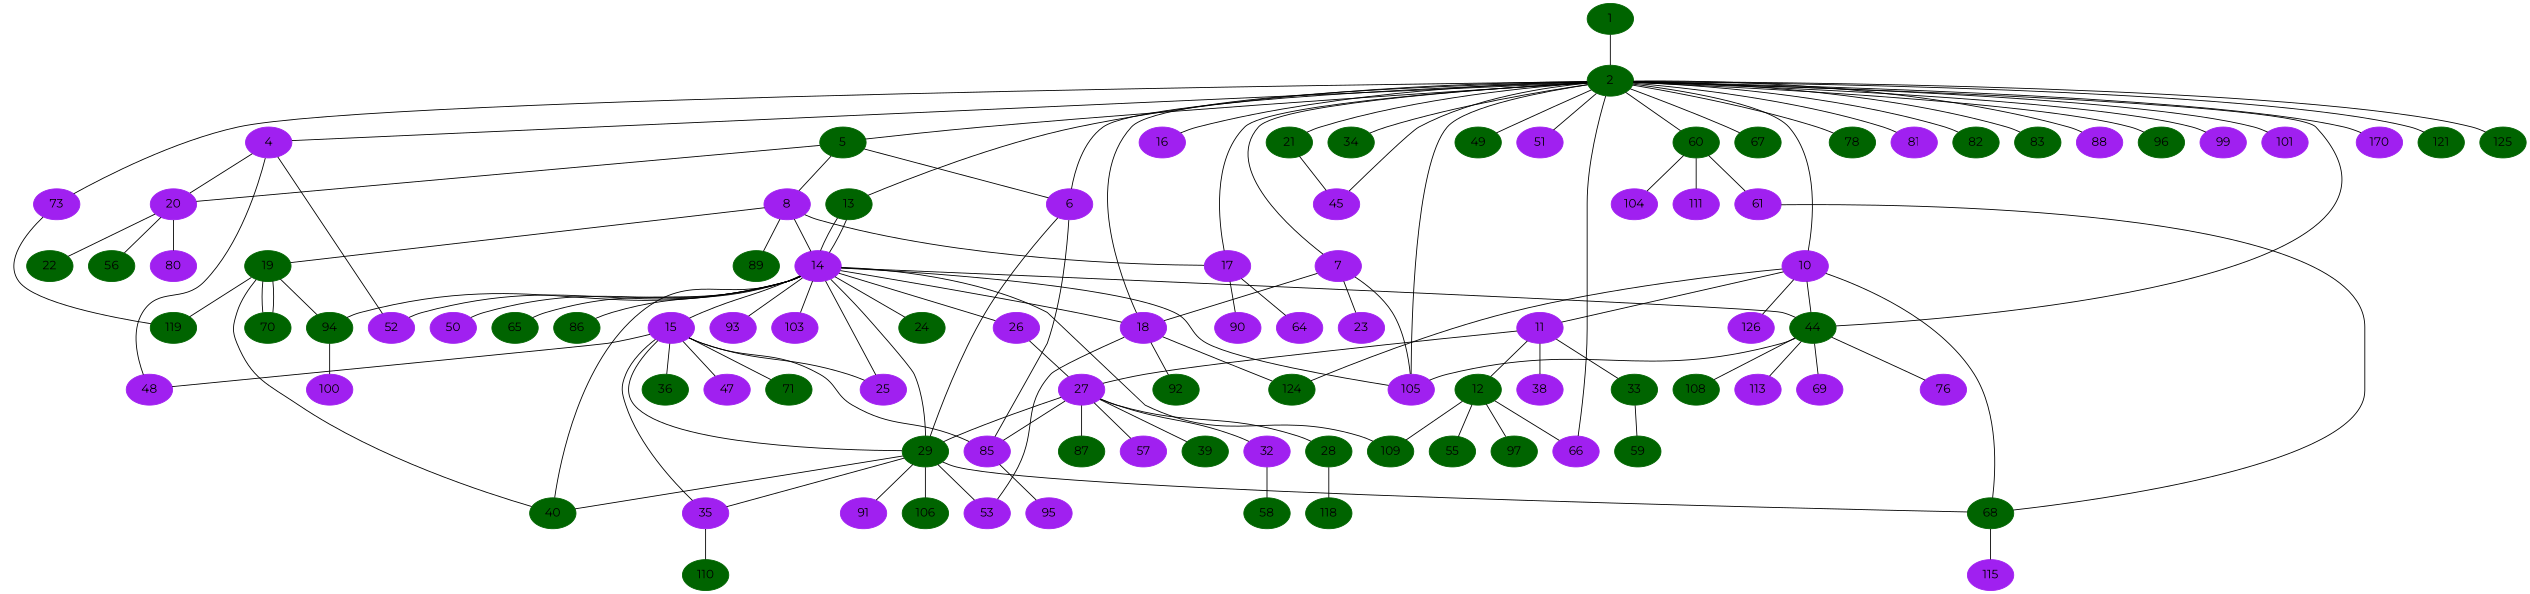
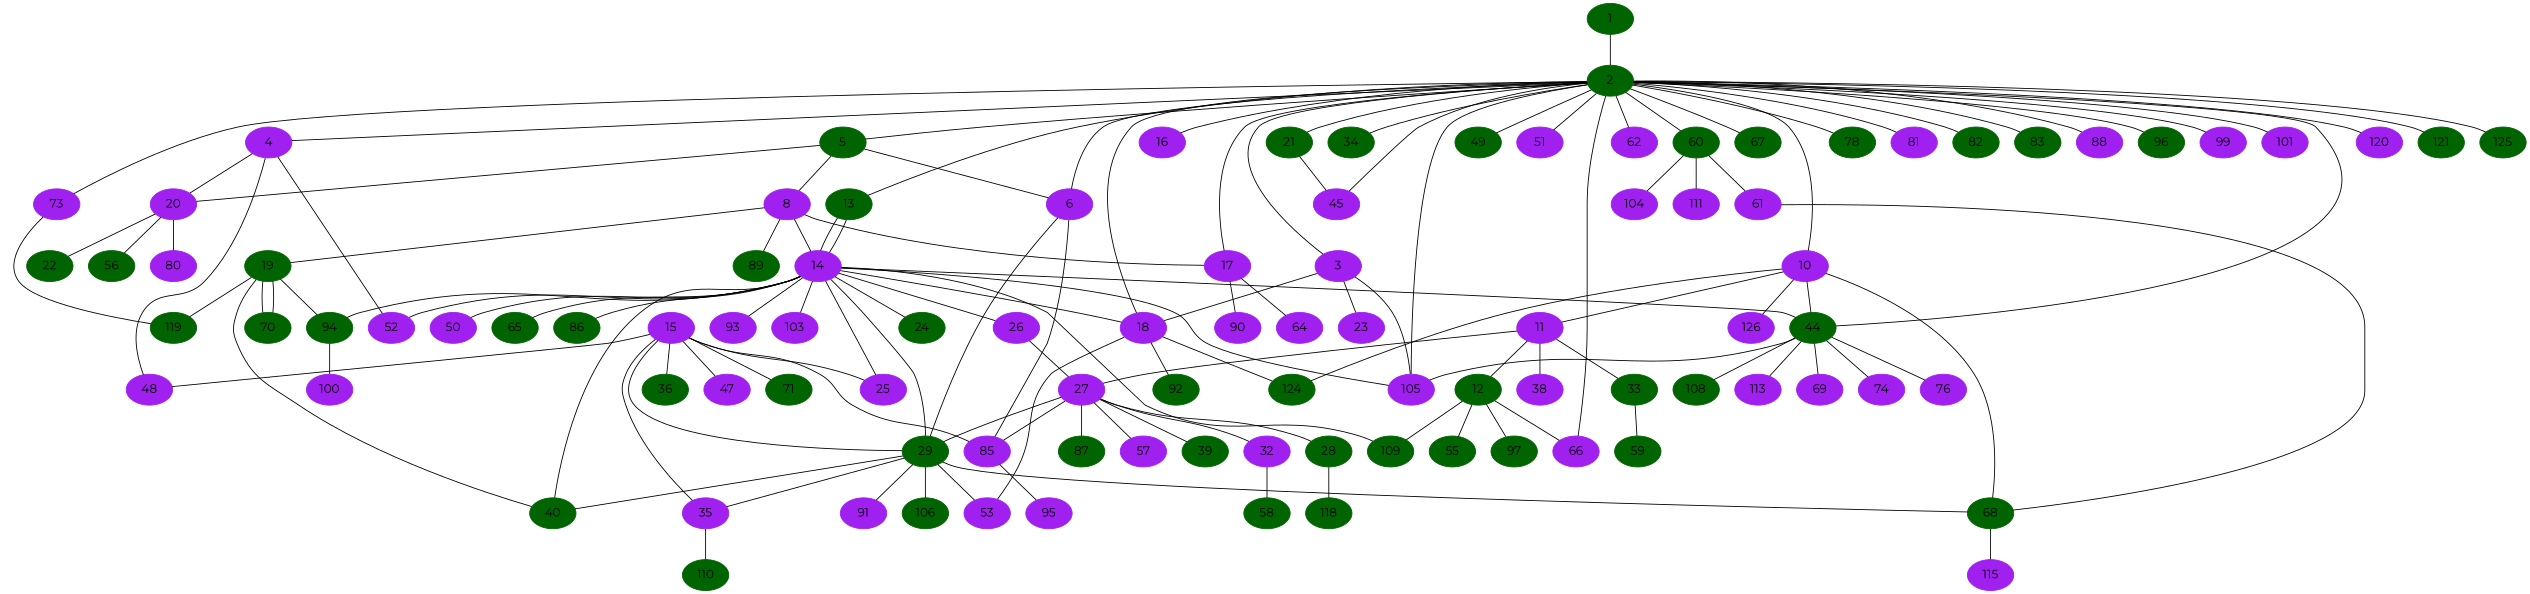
node "62": added
node "170": label "170" -> "120"
node "7": label "7" -> "3"
edge "14" -- "15": removed
node "74": added
